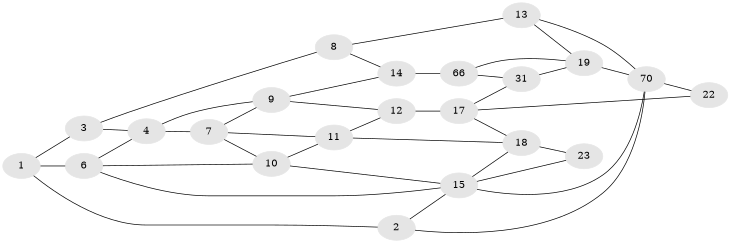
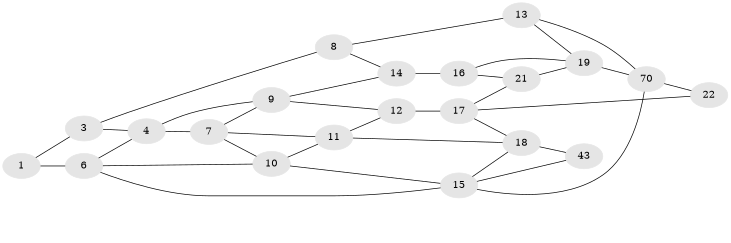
node "66": label "66" -> "16"
node "31": label "31" -> "21"
node "23": label "23" -> "43"
node "2": removed
